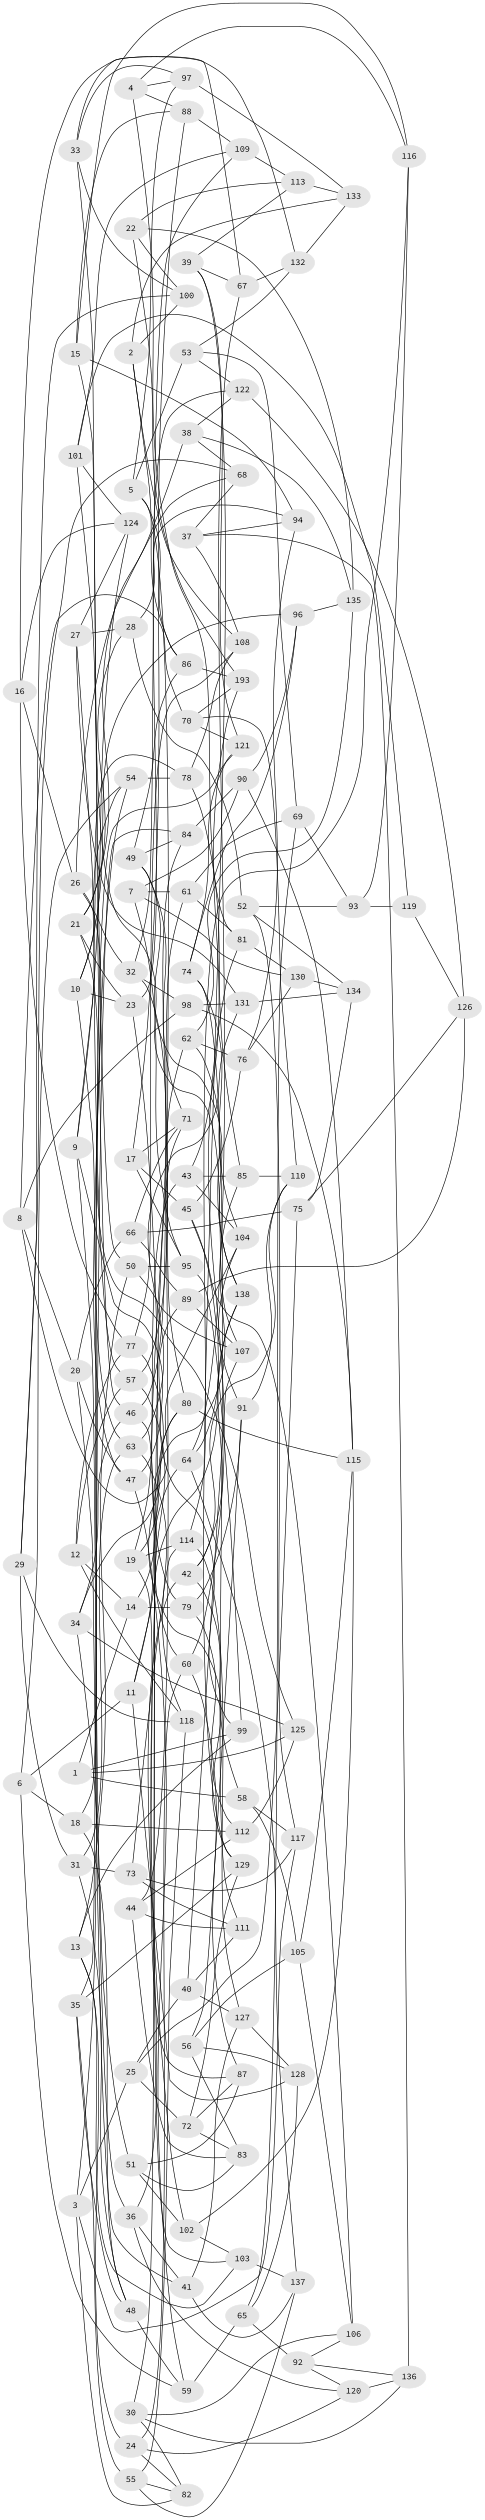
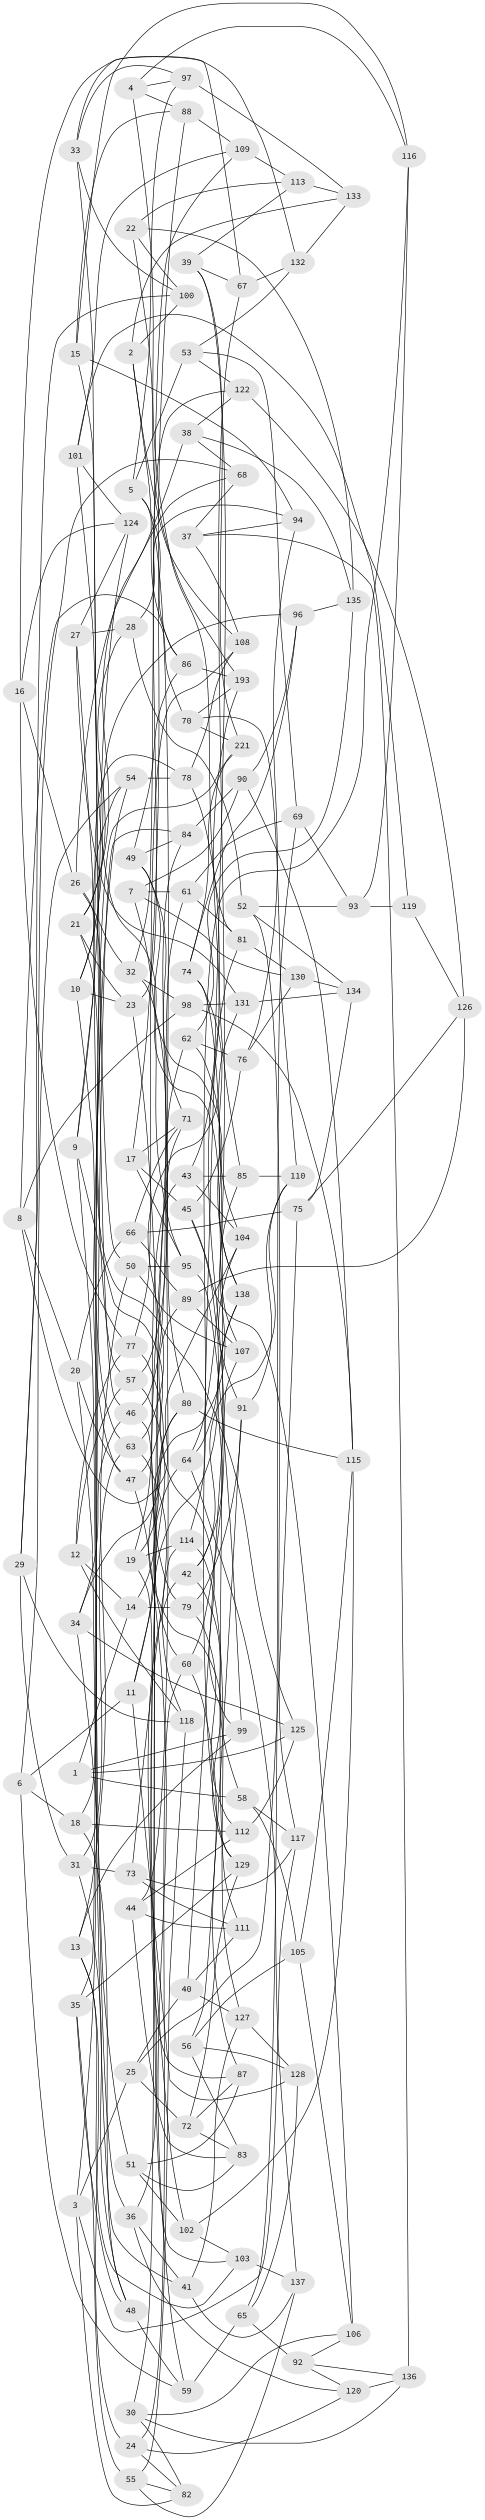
node "121": label "121" -> "221"
